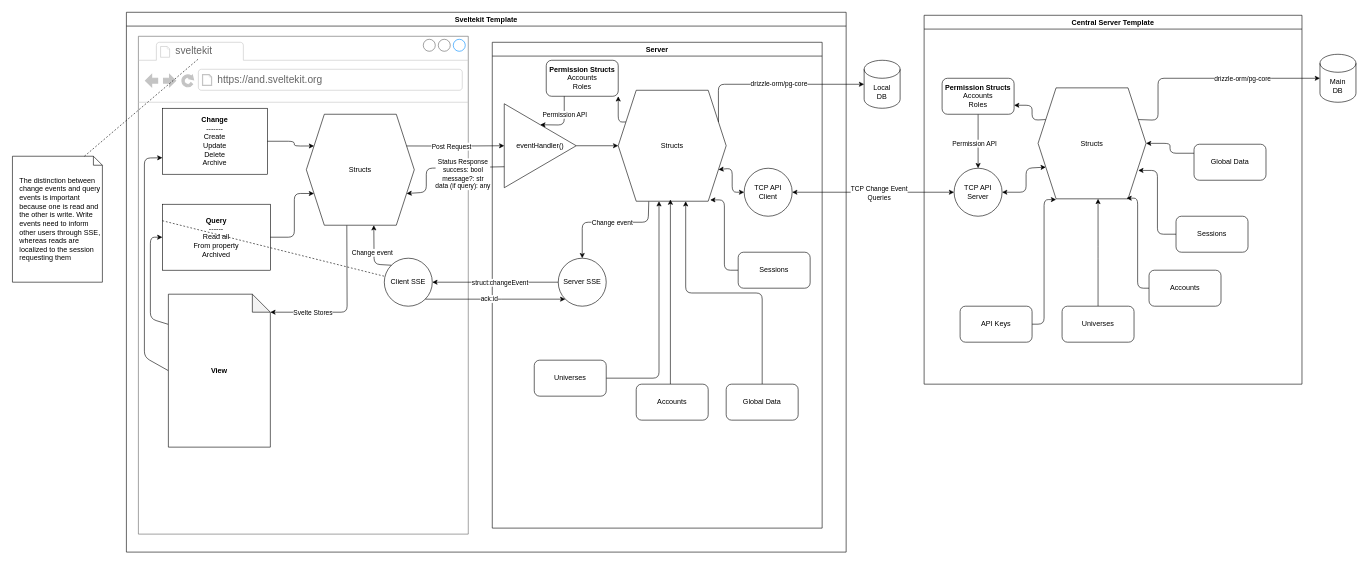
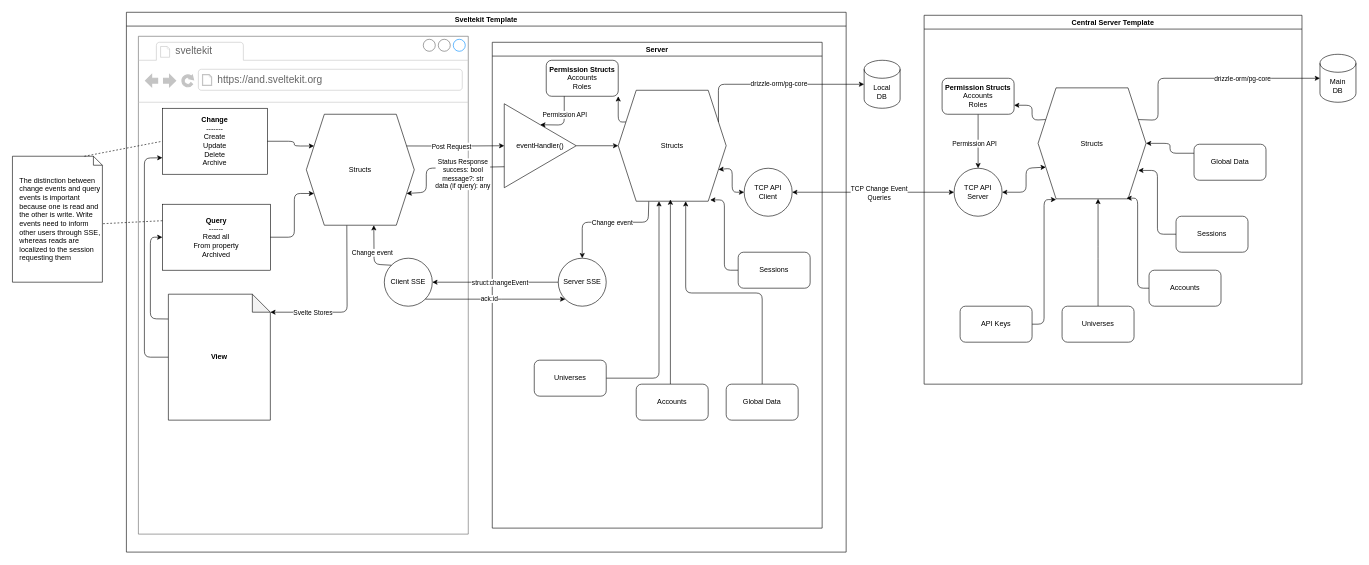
edge "sveltekit" -- "The distinction between change events and query events is important because one is read and the other is write. Write events need to inform other users through SSE, whereas reads are localized to the session requesting them": now "Change ------- Create Update Delete Archive" -- "The distinction between change events and query events is important because one is read and the other is write. Write events need to inform other users through SSE, whereas reads are localized to the session requesting them"
edge "Query ------ Read all From property Archived" -- "Client SSE": now "Query ------ Read all From property Archived" -- "The distinction between change events and query events is important because one is read and the other is write. Write events need to inform other users through SSE, whereas reads are localized to the session requesting them"
node "View": size 102x153 -> 102x126
